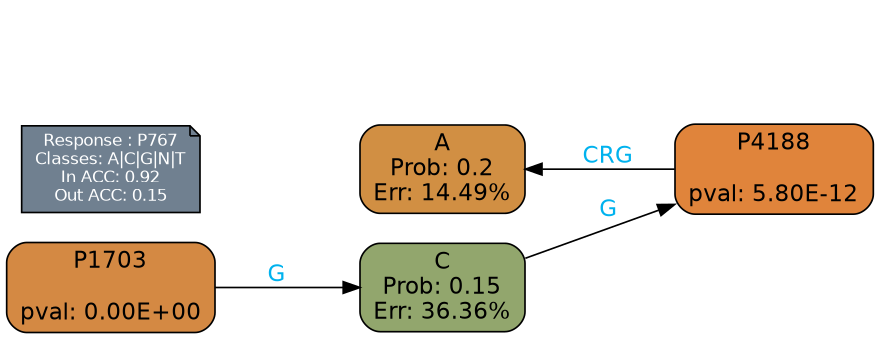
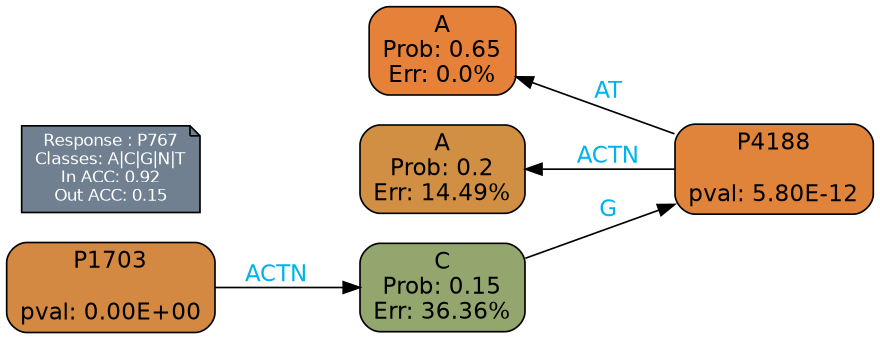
node "A Prob: 0.65 Err: 0.0%": added
edge "P4188 pval: 5.80E-12" -> "A Prob: 0.2 Err: 14.49%": label "CRG" -> "ACTN"
edge "P1703 pval: 0.00E+00" -> "C Prob: 0.15 Err: 36.36%": label "G" -> "ACTN"
